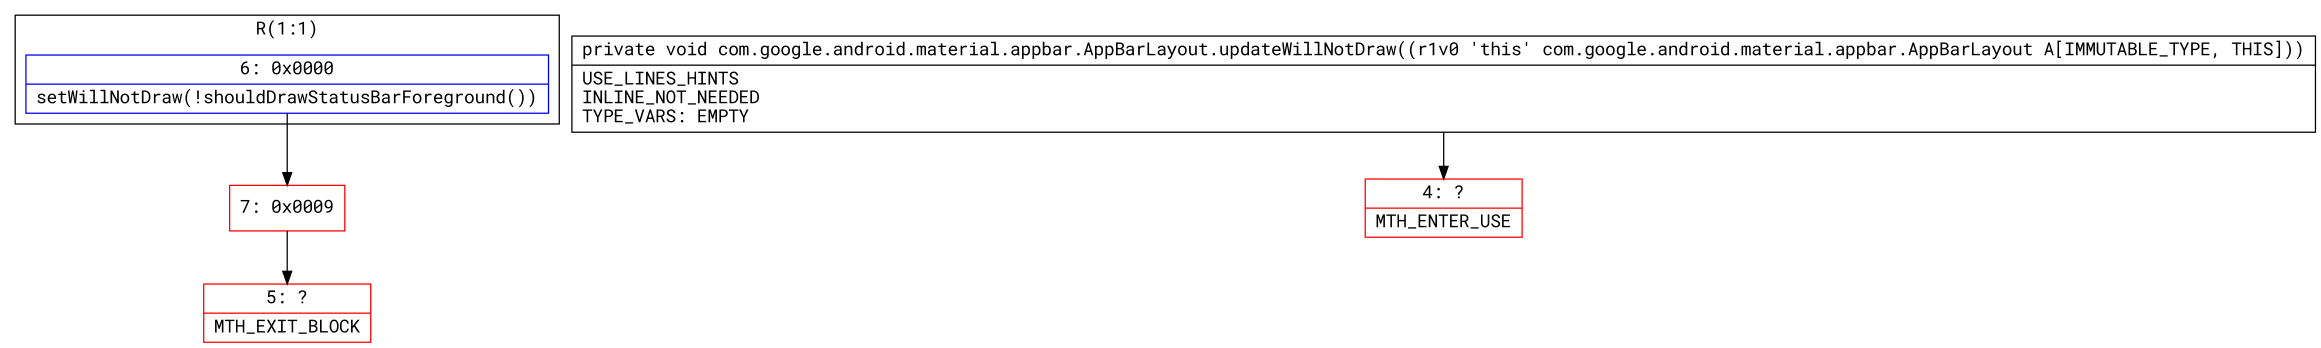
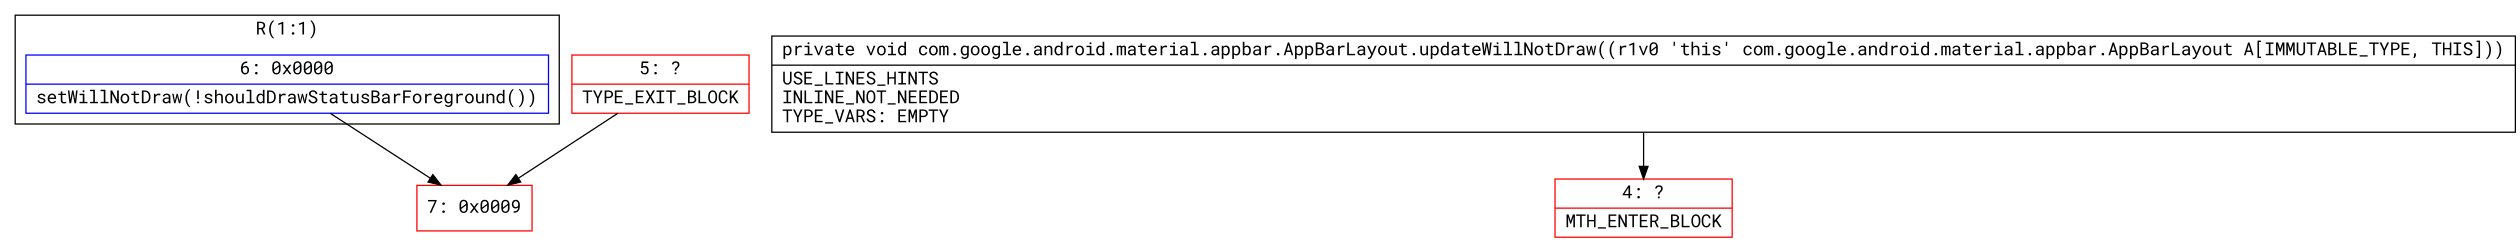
node "4: ?": text "MTH_ENTER_USE" -> "MTH_ENTER_BLOCK"
edge "7: 0x0009" -> "5: ?": reversed
node "5: ?": text "MTH_EXIT_BLOCK" -> "TYPE_EXIT_BLOCK"
